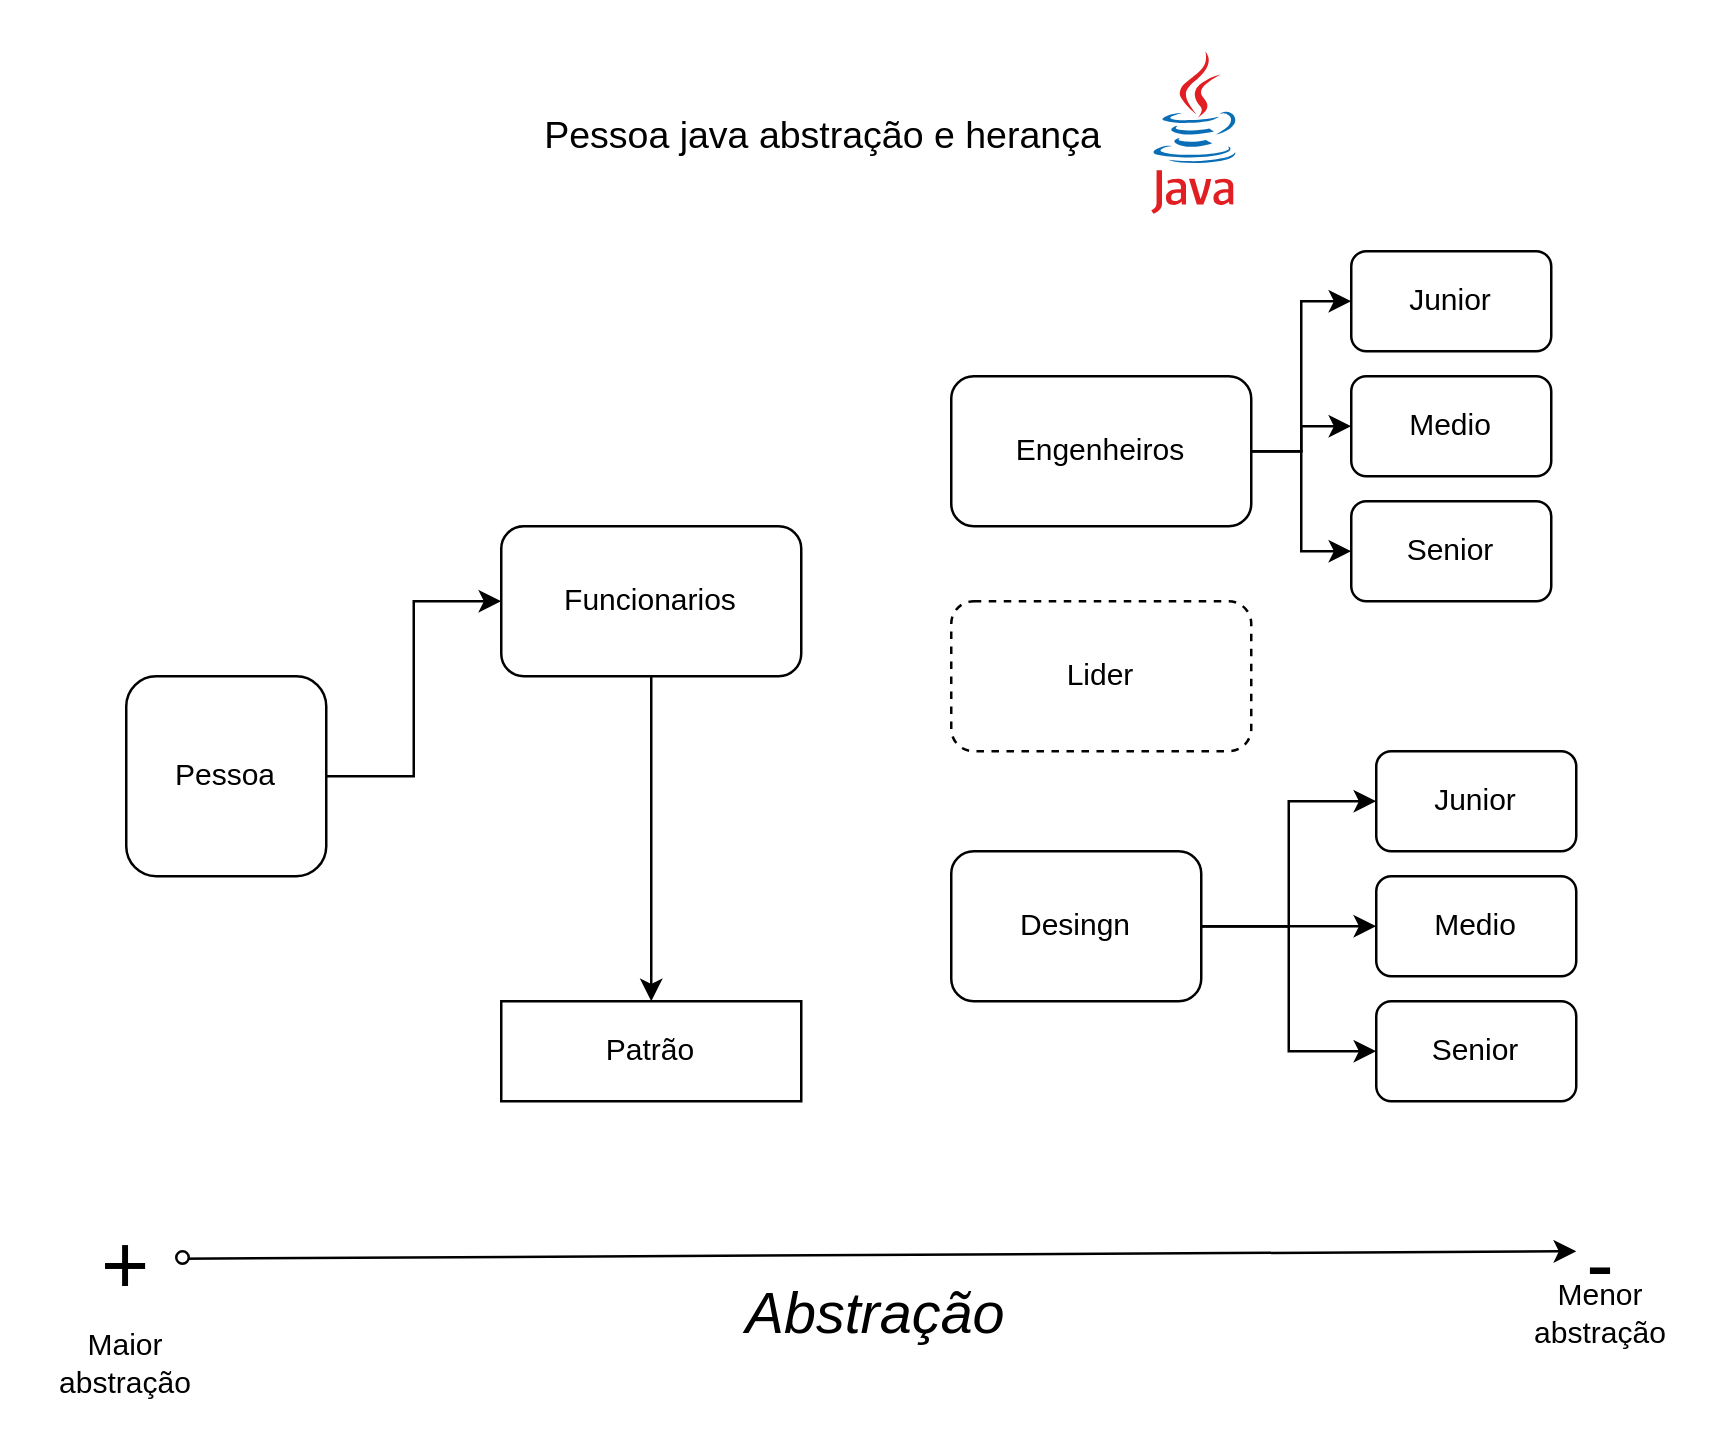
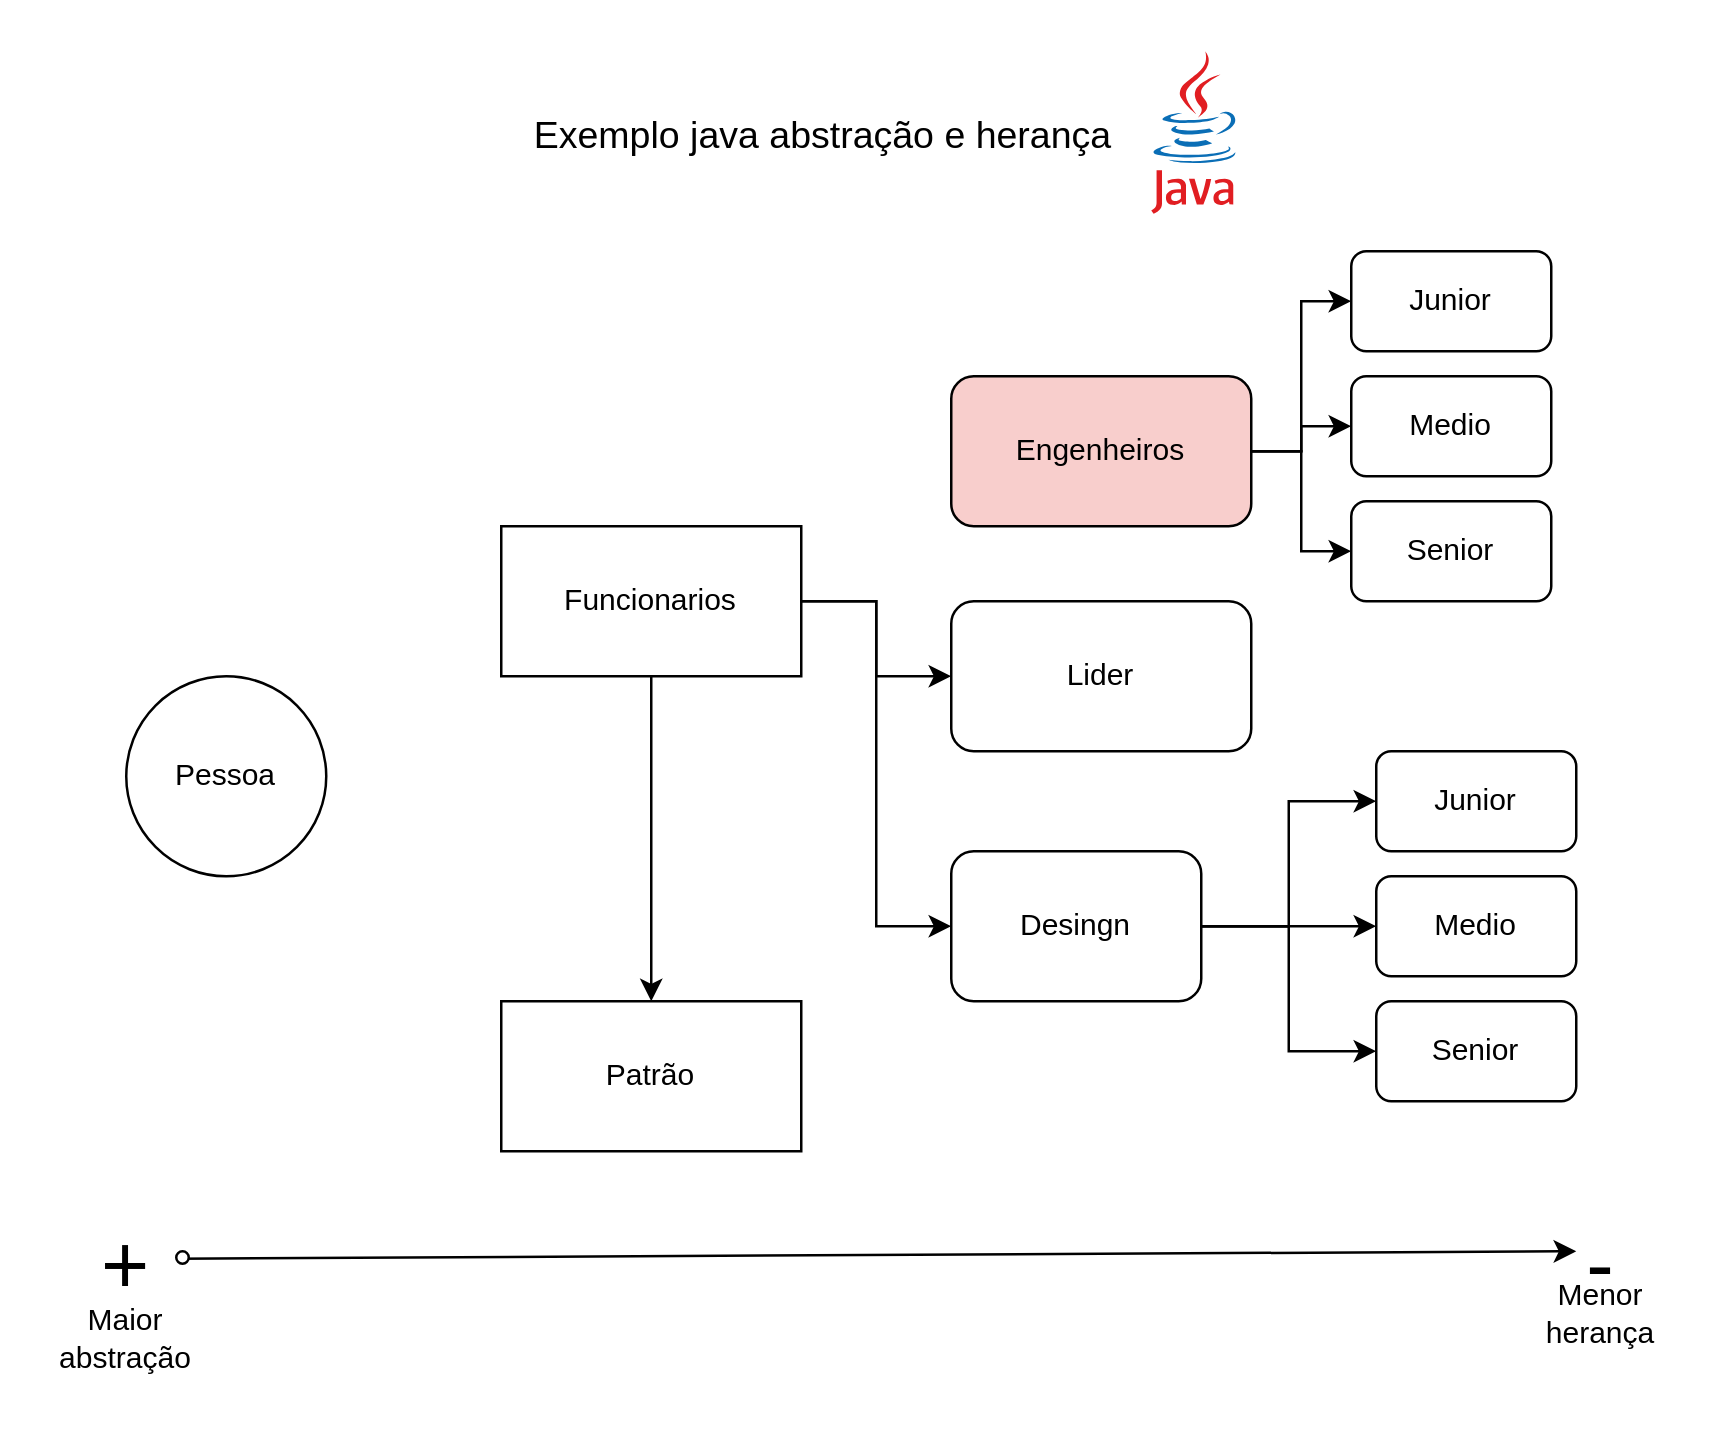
node "Pessoa java abstração e herança": label "Pessoa java abstração e herança" -> "Exemplo java abstração e herança"
node "Engenheiros": fillcolor #ffffff -> #f8cecc
node "Funcionarios": shape rounded rectangle -> rectangle
edge "Funcionarios" -> "Lider": added
node "Lider": style dashed -> solid
edge "Pessoa" -> "Funcionarios": removed
node "Pessoa": shape rounded rectangle -> ellipse
edge "Funcionarios" -> "Desingn": added
node "Patrão": size 300x100 -> 300x150
node "Abstração": removed
node "Menor abstração": label "Menor abstração" -> "Menor herança"
node "Maior abstração": moved (126, 1364) -> (126, 1339)
